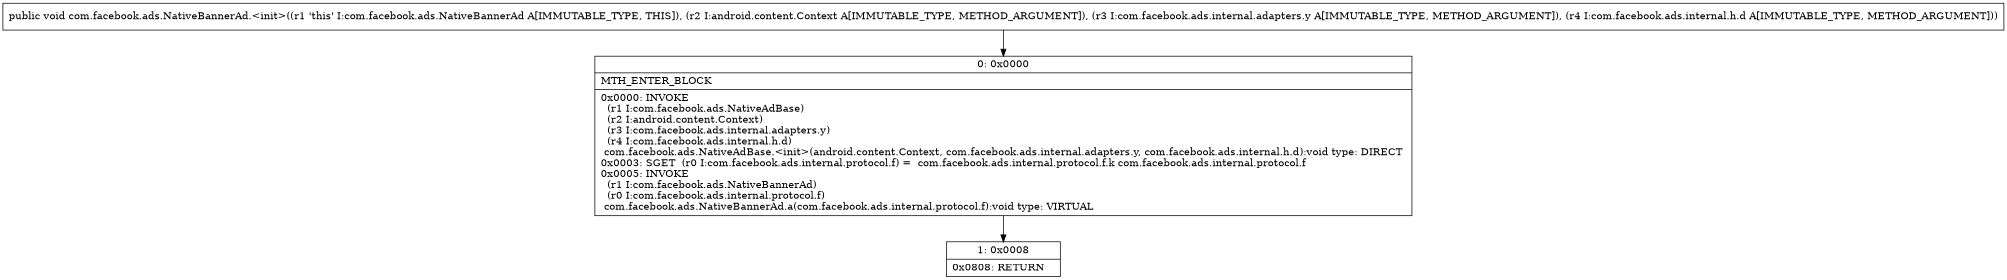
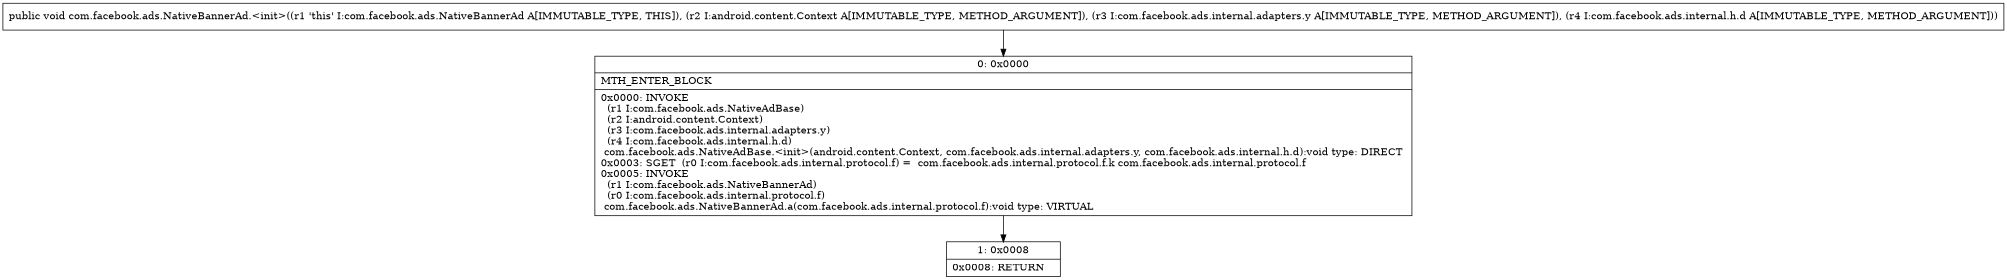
node "1: 0x0008": text "0x0808: RETURN" -> "0x0008: RETURN"
